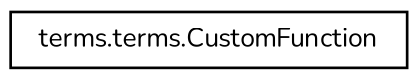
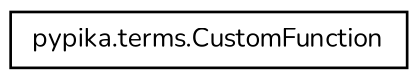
node "terms.terms.CustomFunction": label "terms.terms.CustomFunction" -> "pypika.terms.CustomFunction"
